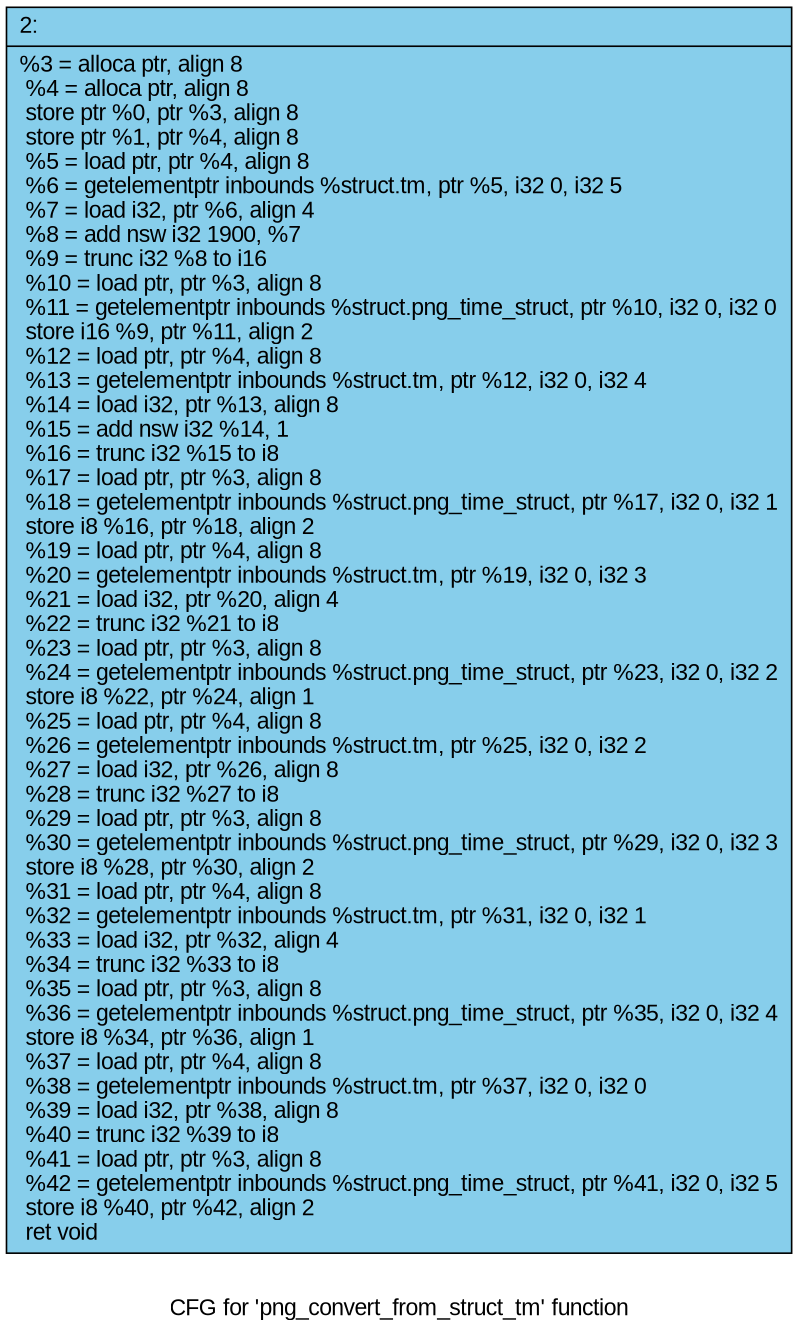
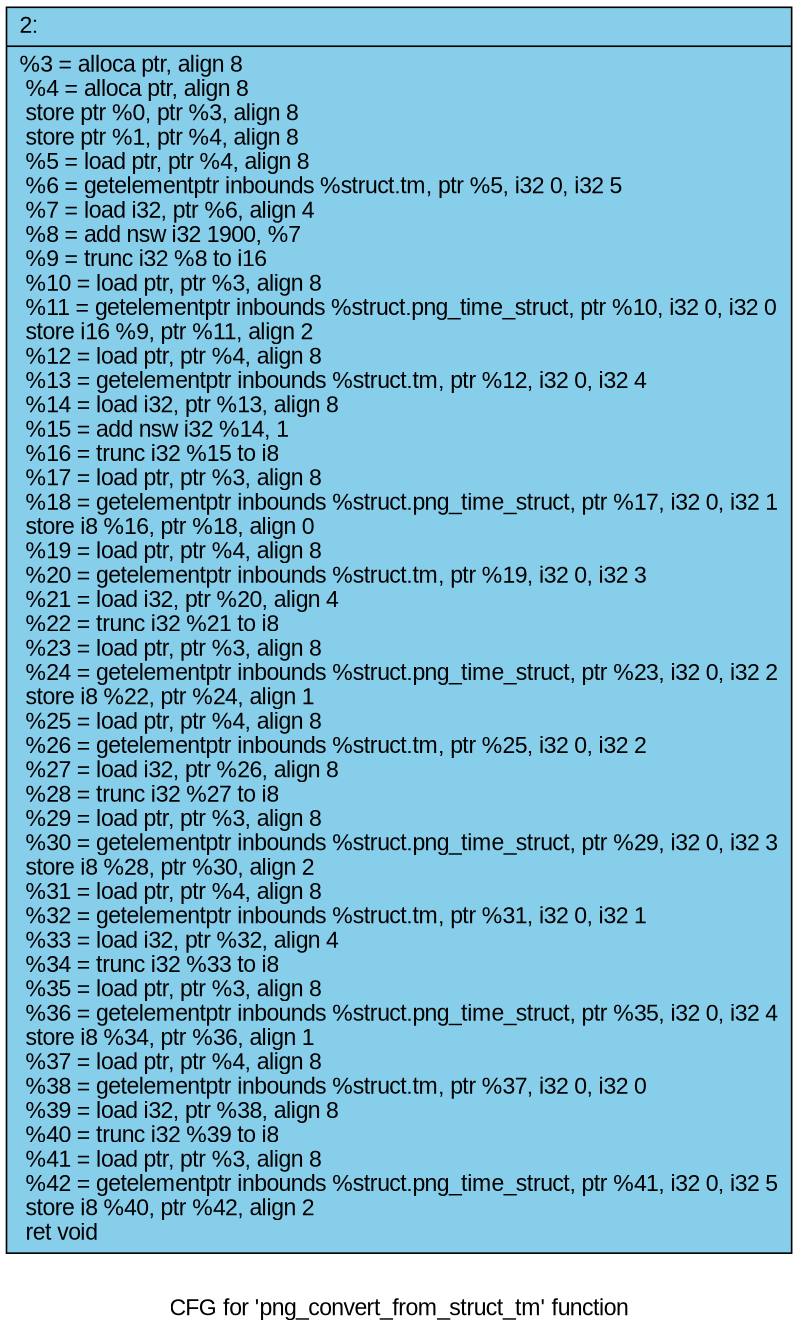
node "2:": text "store i8 %16, ptr %18, align 2" -> "store i8 %16, ptr %18, align 0"
